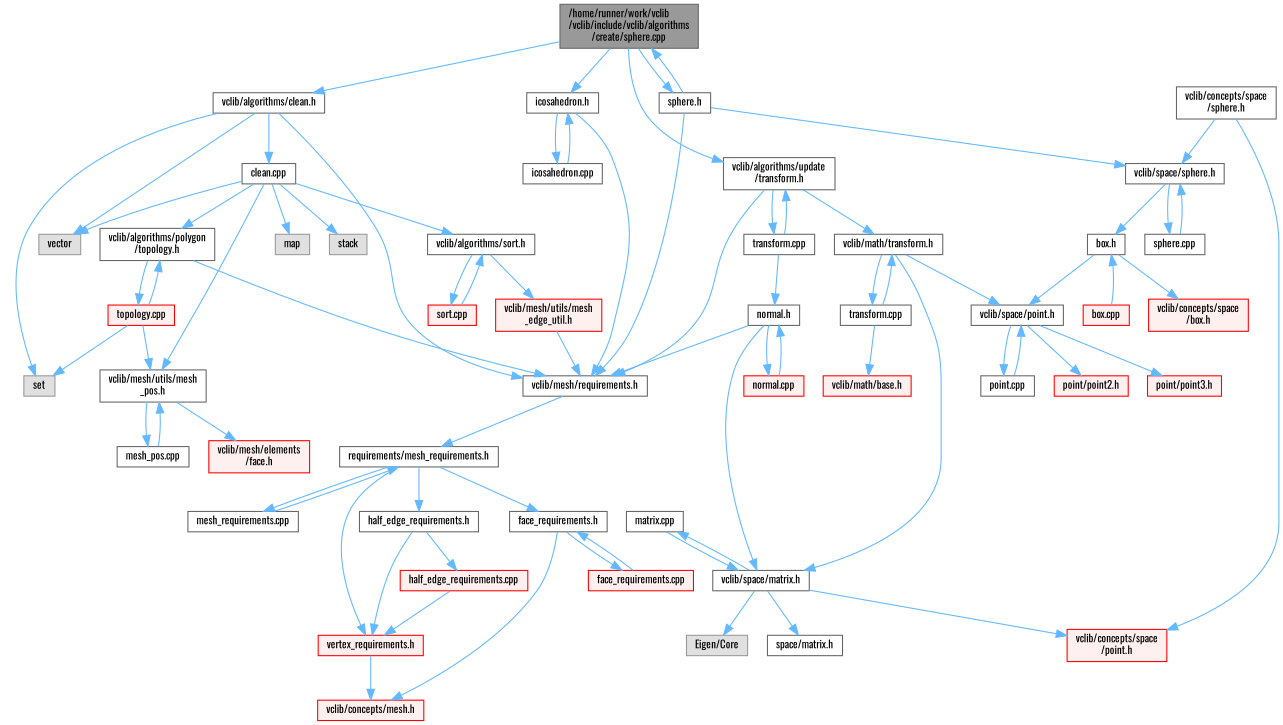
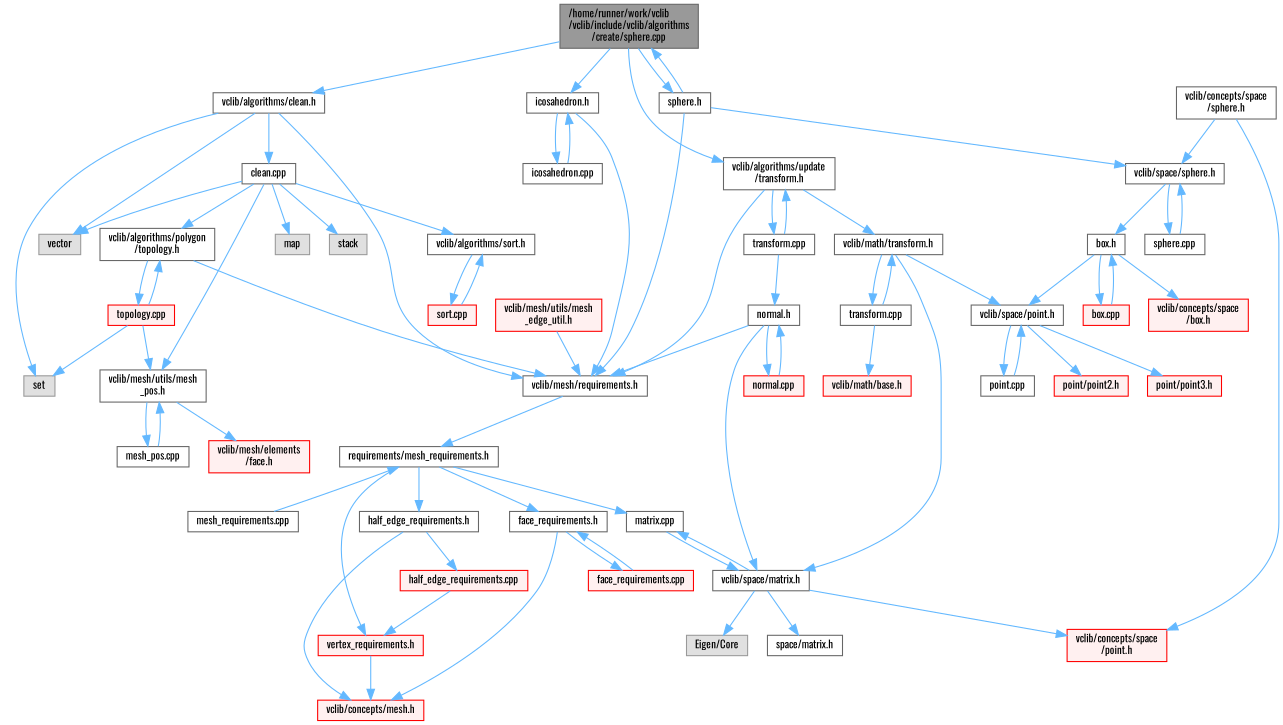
edge "vclib/algorithms/sort.h" -> "vclib/mesh/utils/mesh _edge_util.h": removed
edge "box.h" -> "box.cpp": added
edge "requirements/mesh_requirements.h" -> "mesh_requirements.cpp": now "requirements/mesh_requirements.h" -> "matrix.cpp"
edge "half_edge_requirements.h" -> "vertex_requirements.h": now "half_edge_requirements.h" -> "vclib/concepts/mesh.h"
